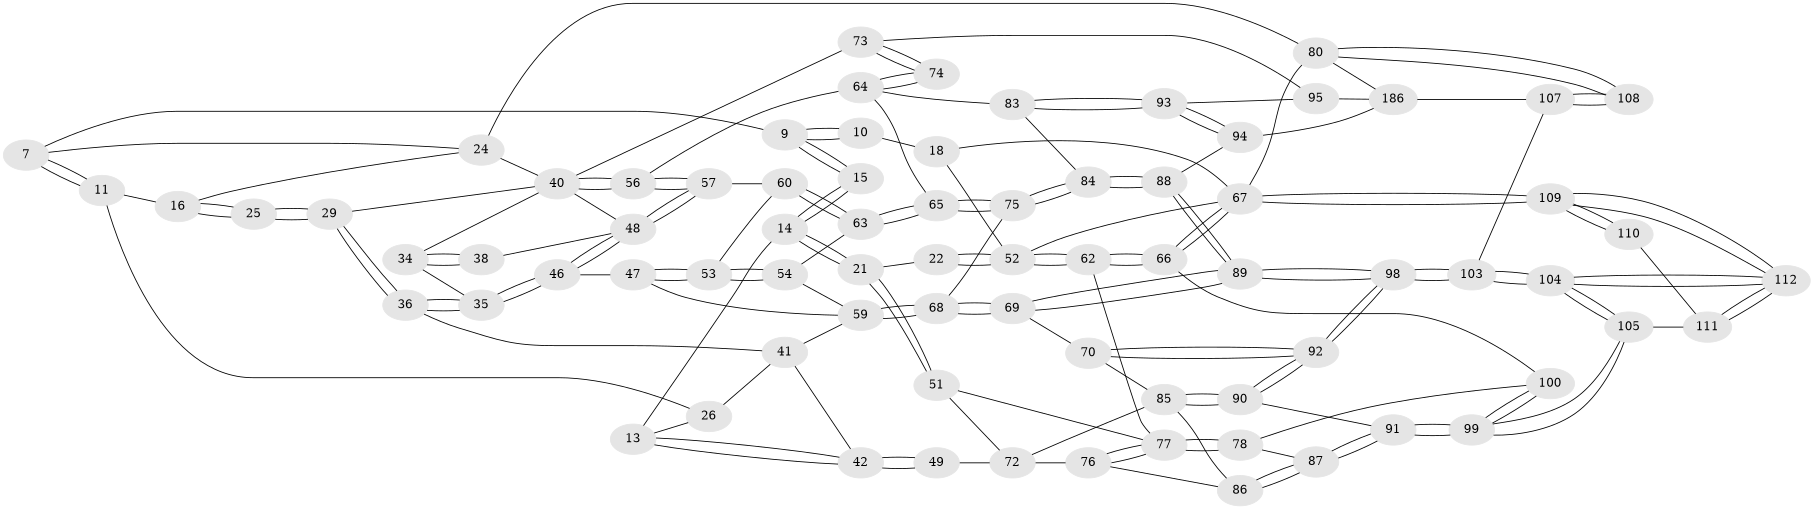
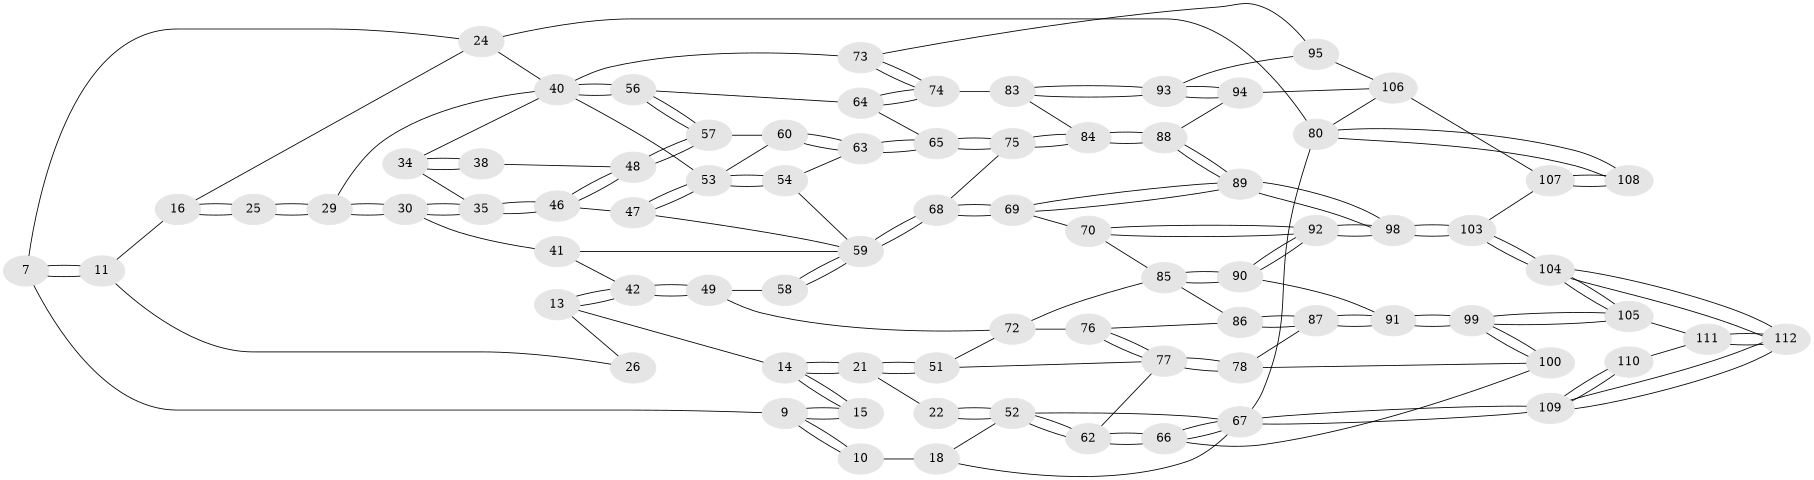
edge "64" -- "83": now "74" -- "83"
node "186": label "186" -> "106"
edge "40" -- "48": now "40" -- "53"
node "58": added
node "36": label "36" -> "30"
edge "41" -- "26": removed
